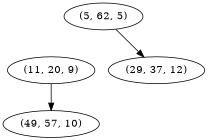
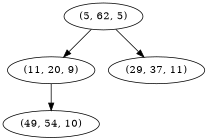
edge "(5, 62, 5)" -> "(11, 20, 9)": added
node "(29, 37, 12)": label "(29, 37, 12)" -> "(29, 37, 11)"
node "(49, 57, 10)": label "(49, 57, 10)" -> "(49, 54, 10)"
